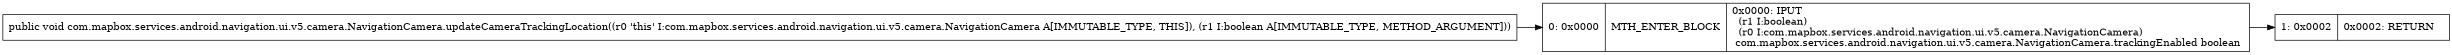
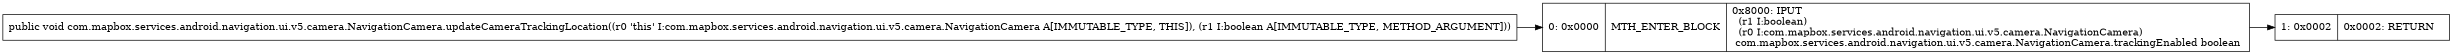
node "0: 0x0000": text "0x0000: IPUT" -> "0x8000: IPUT"
